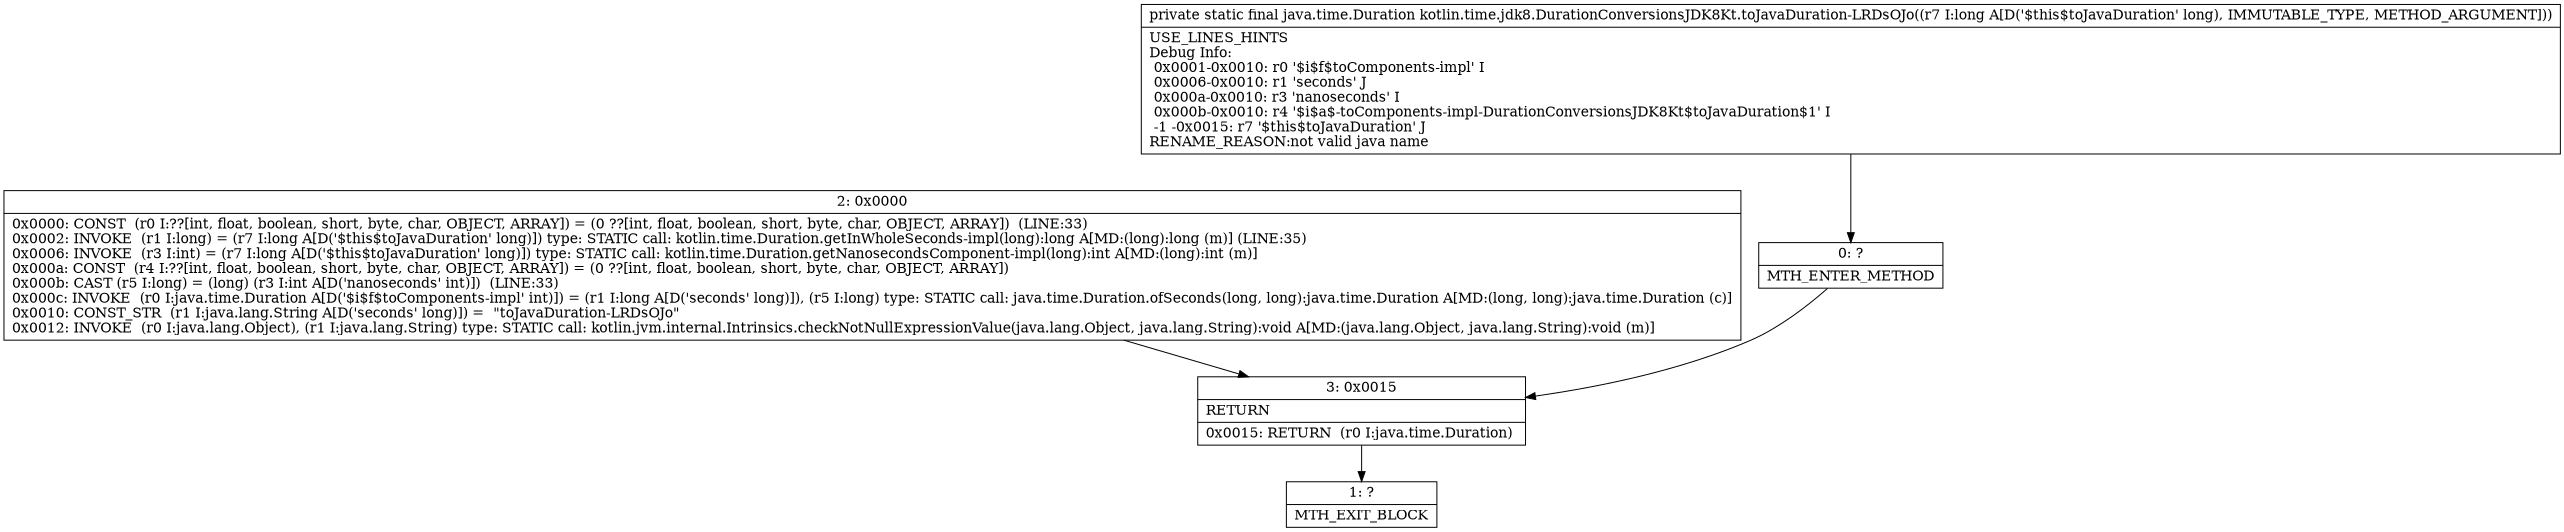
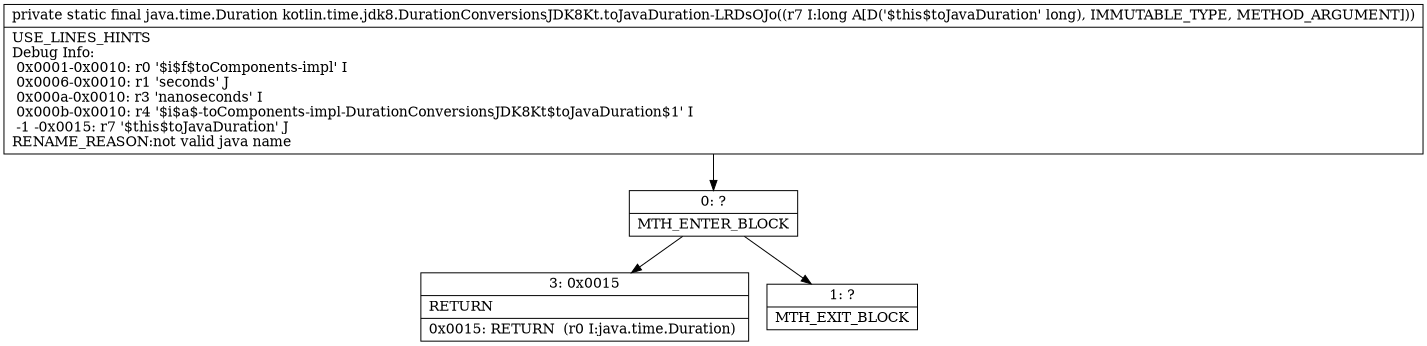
node "2: 0x0000": removed
node "0: ?": text "MTH_ENTER_METHOD" -> "MTH_ENTER_BLOCK"
edge "3: 0x0015" -> "1: ?": now "0: ?" -> "1: ?"
